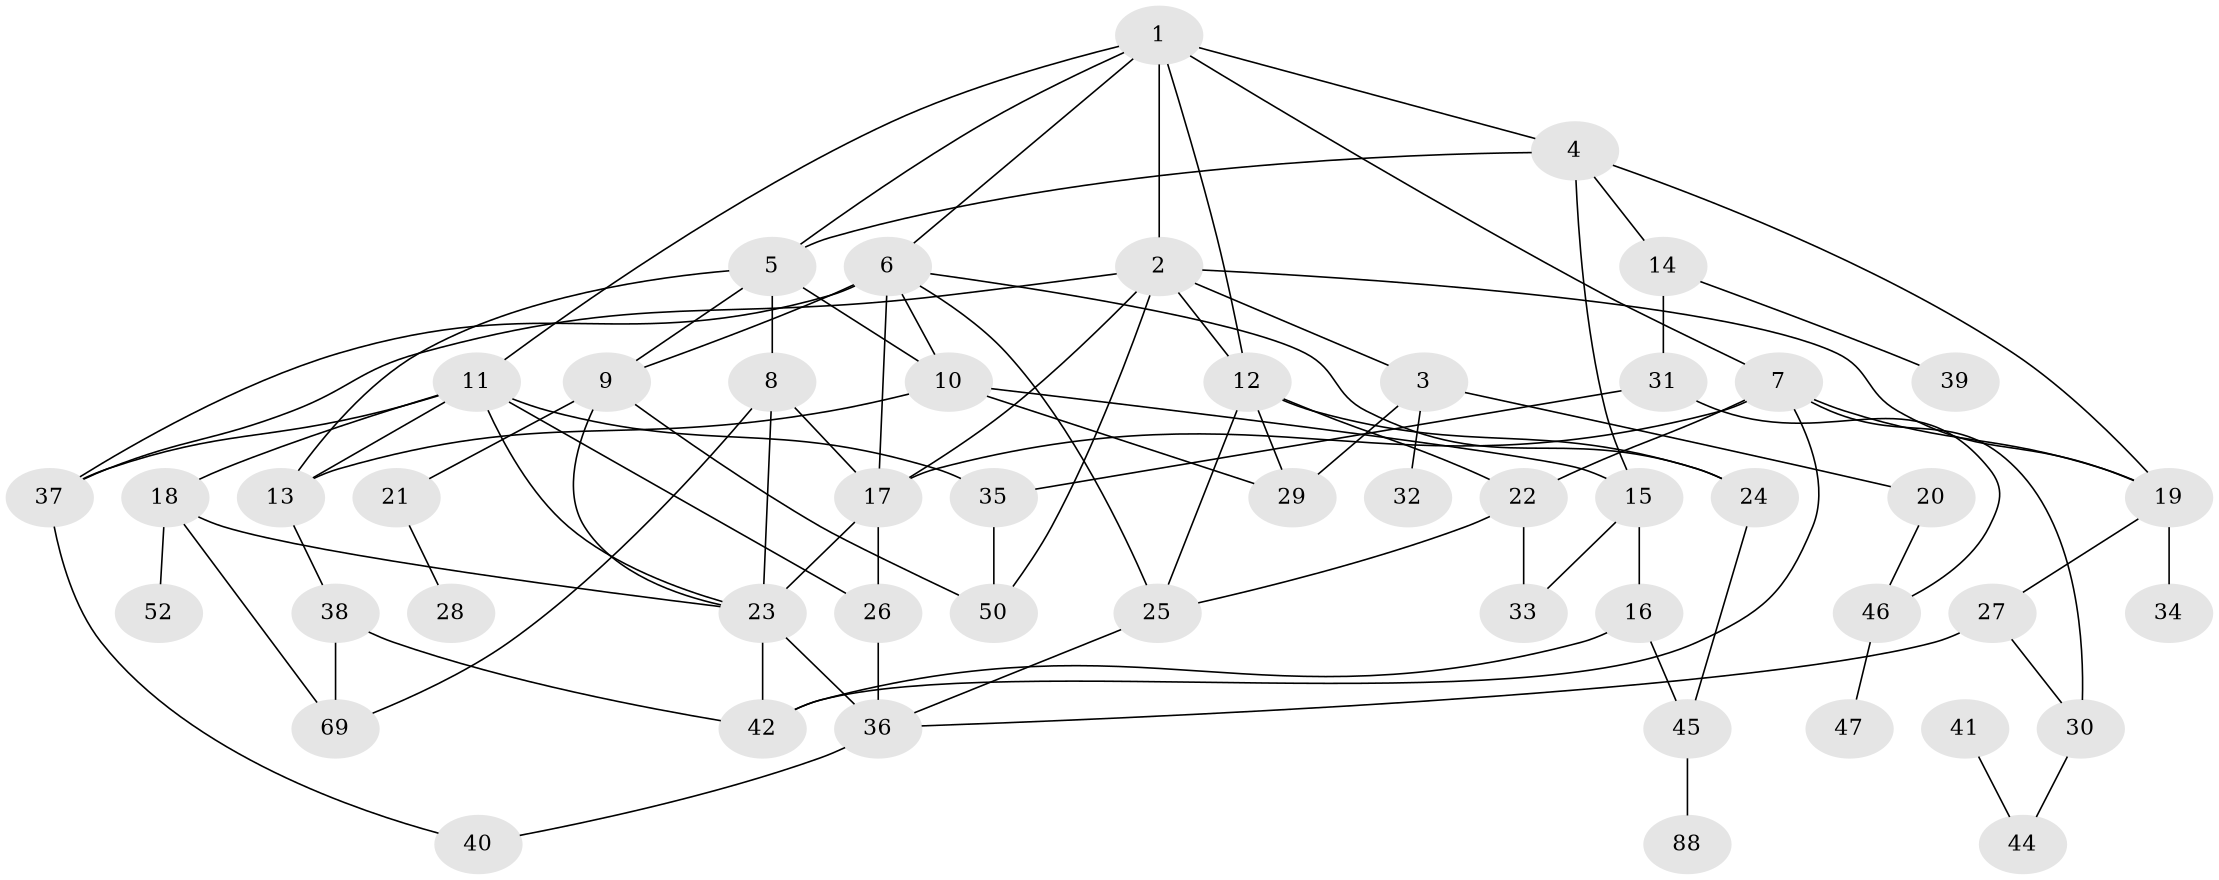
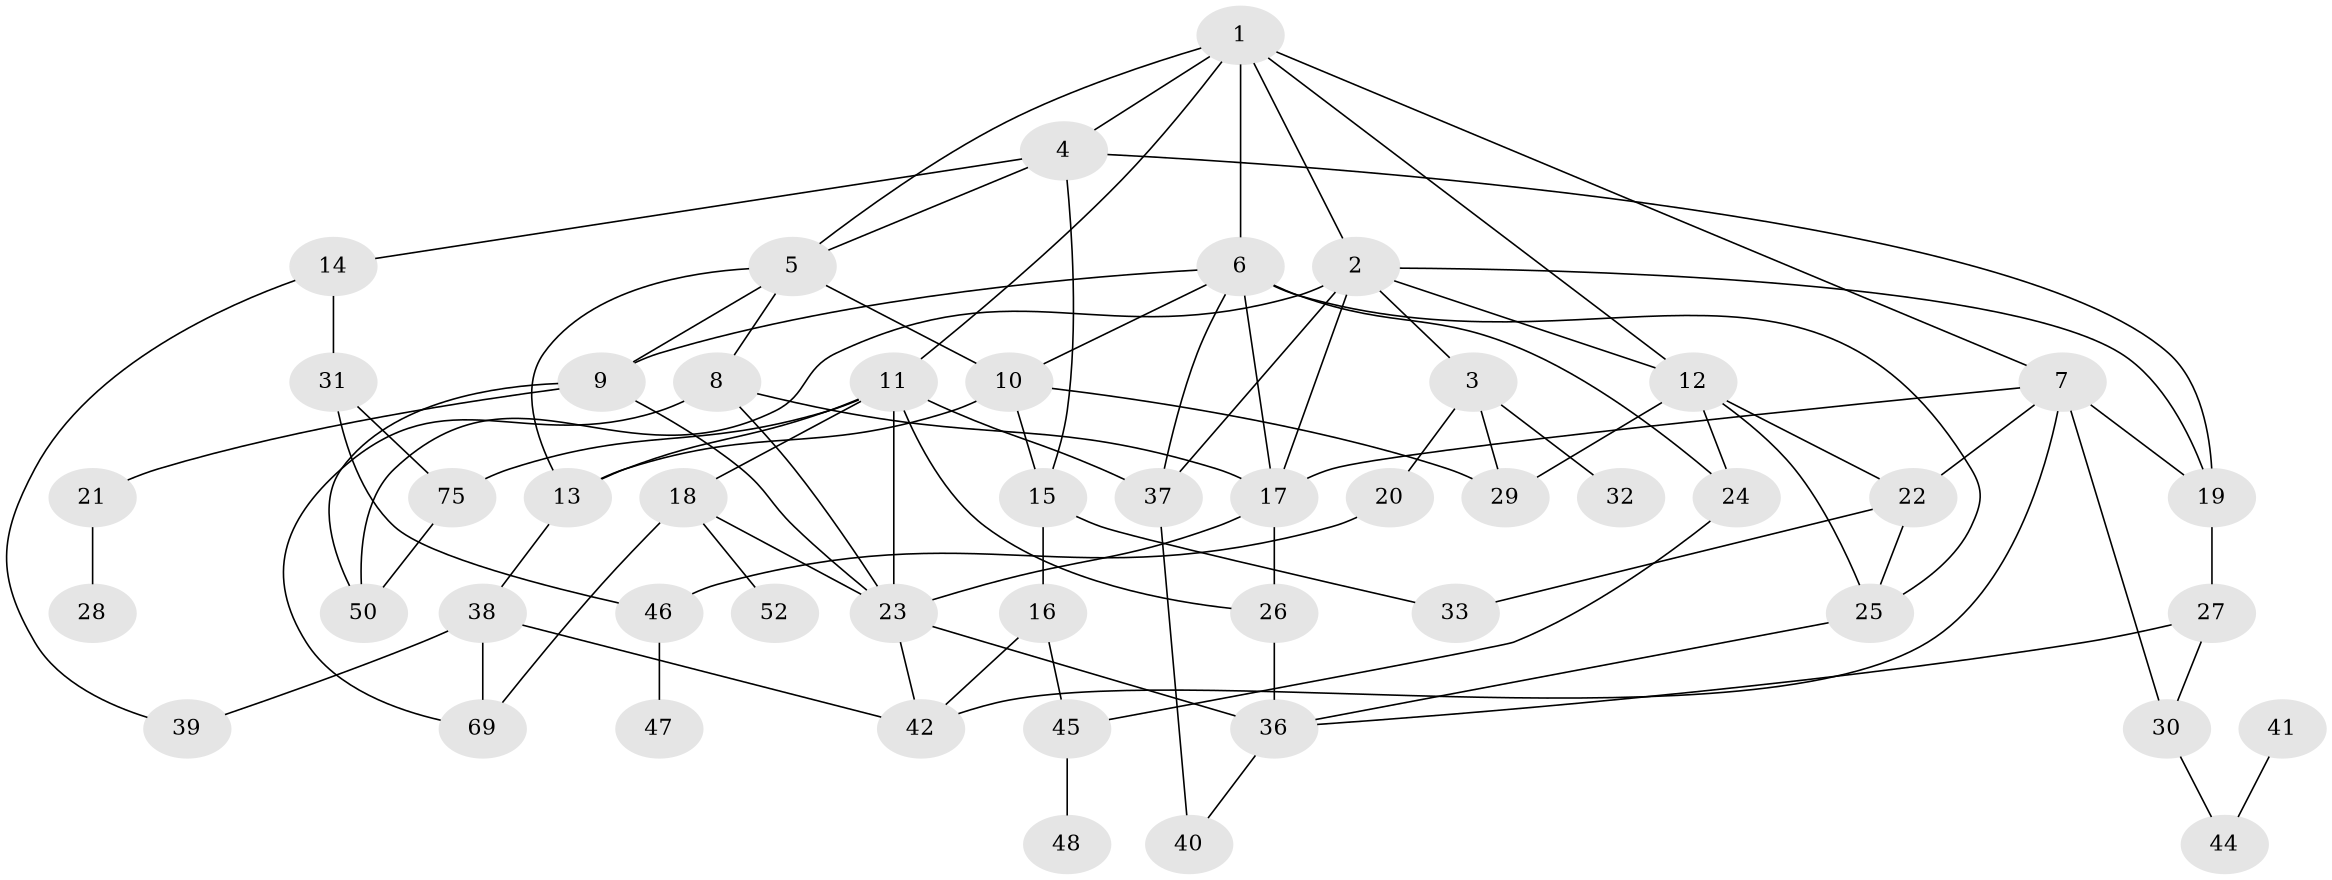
node "35": label "35" -> "75"
node "34": removed
edge "38" -- "39": added
node "88": label "88" -> "48"
